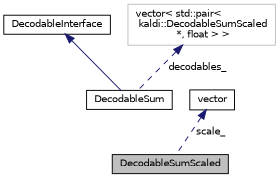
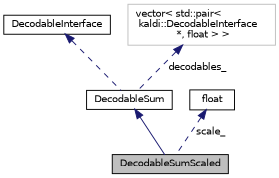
node "vector< std::pair< kaldi::DecodableSumScaled *, float > >": label "vector< std::pair< kaldi::DecodableSumScaled *, float > >" -> "vector< std::pair< kaldi::DecodableInterface *, float > >"
edge "DecodableSum" -> "DecodableInterface": style solid -> dashed
node "vector": label "vector" -> "float"
edge "DecodableSumScaled" -> "DecodableSum": added
